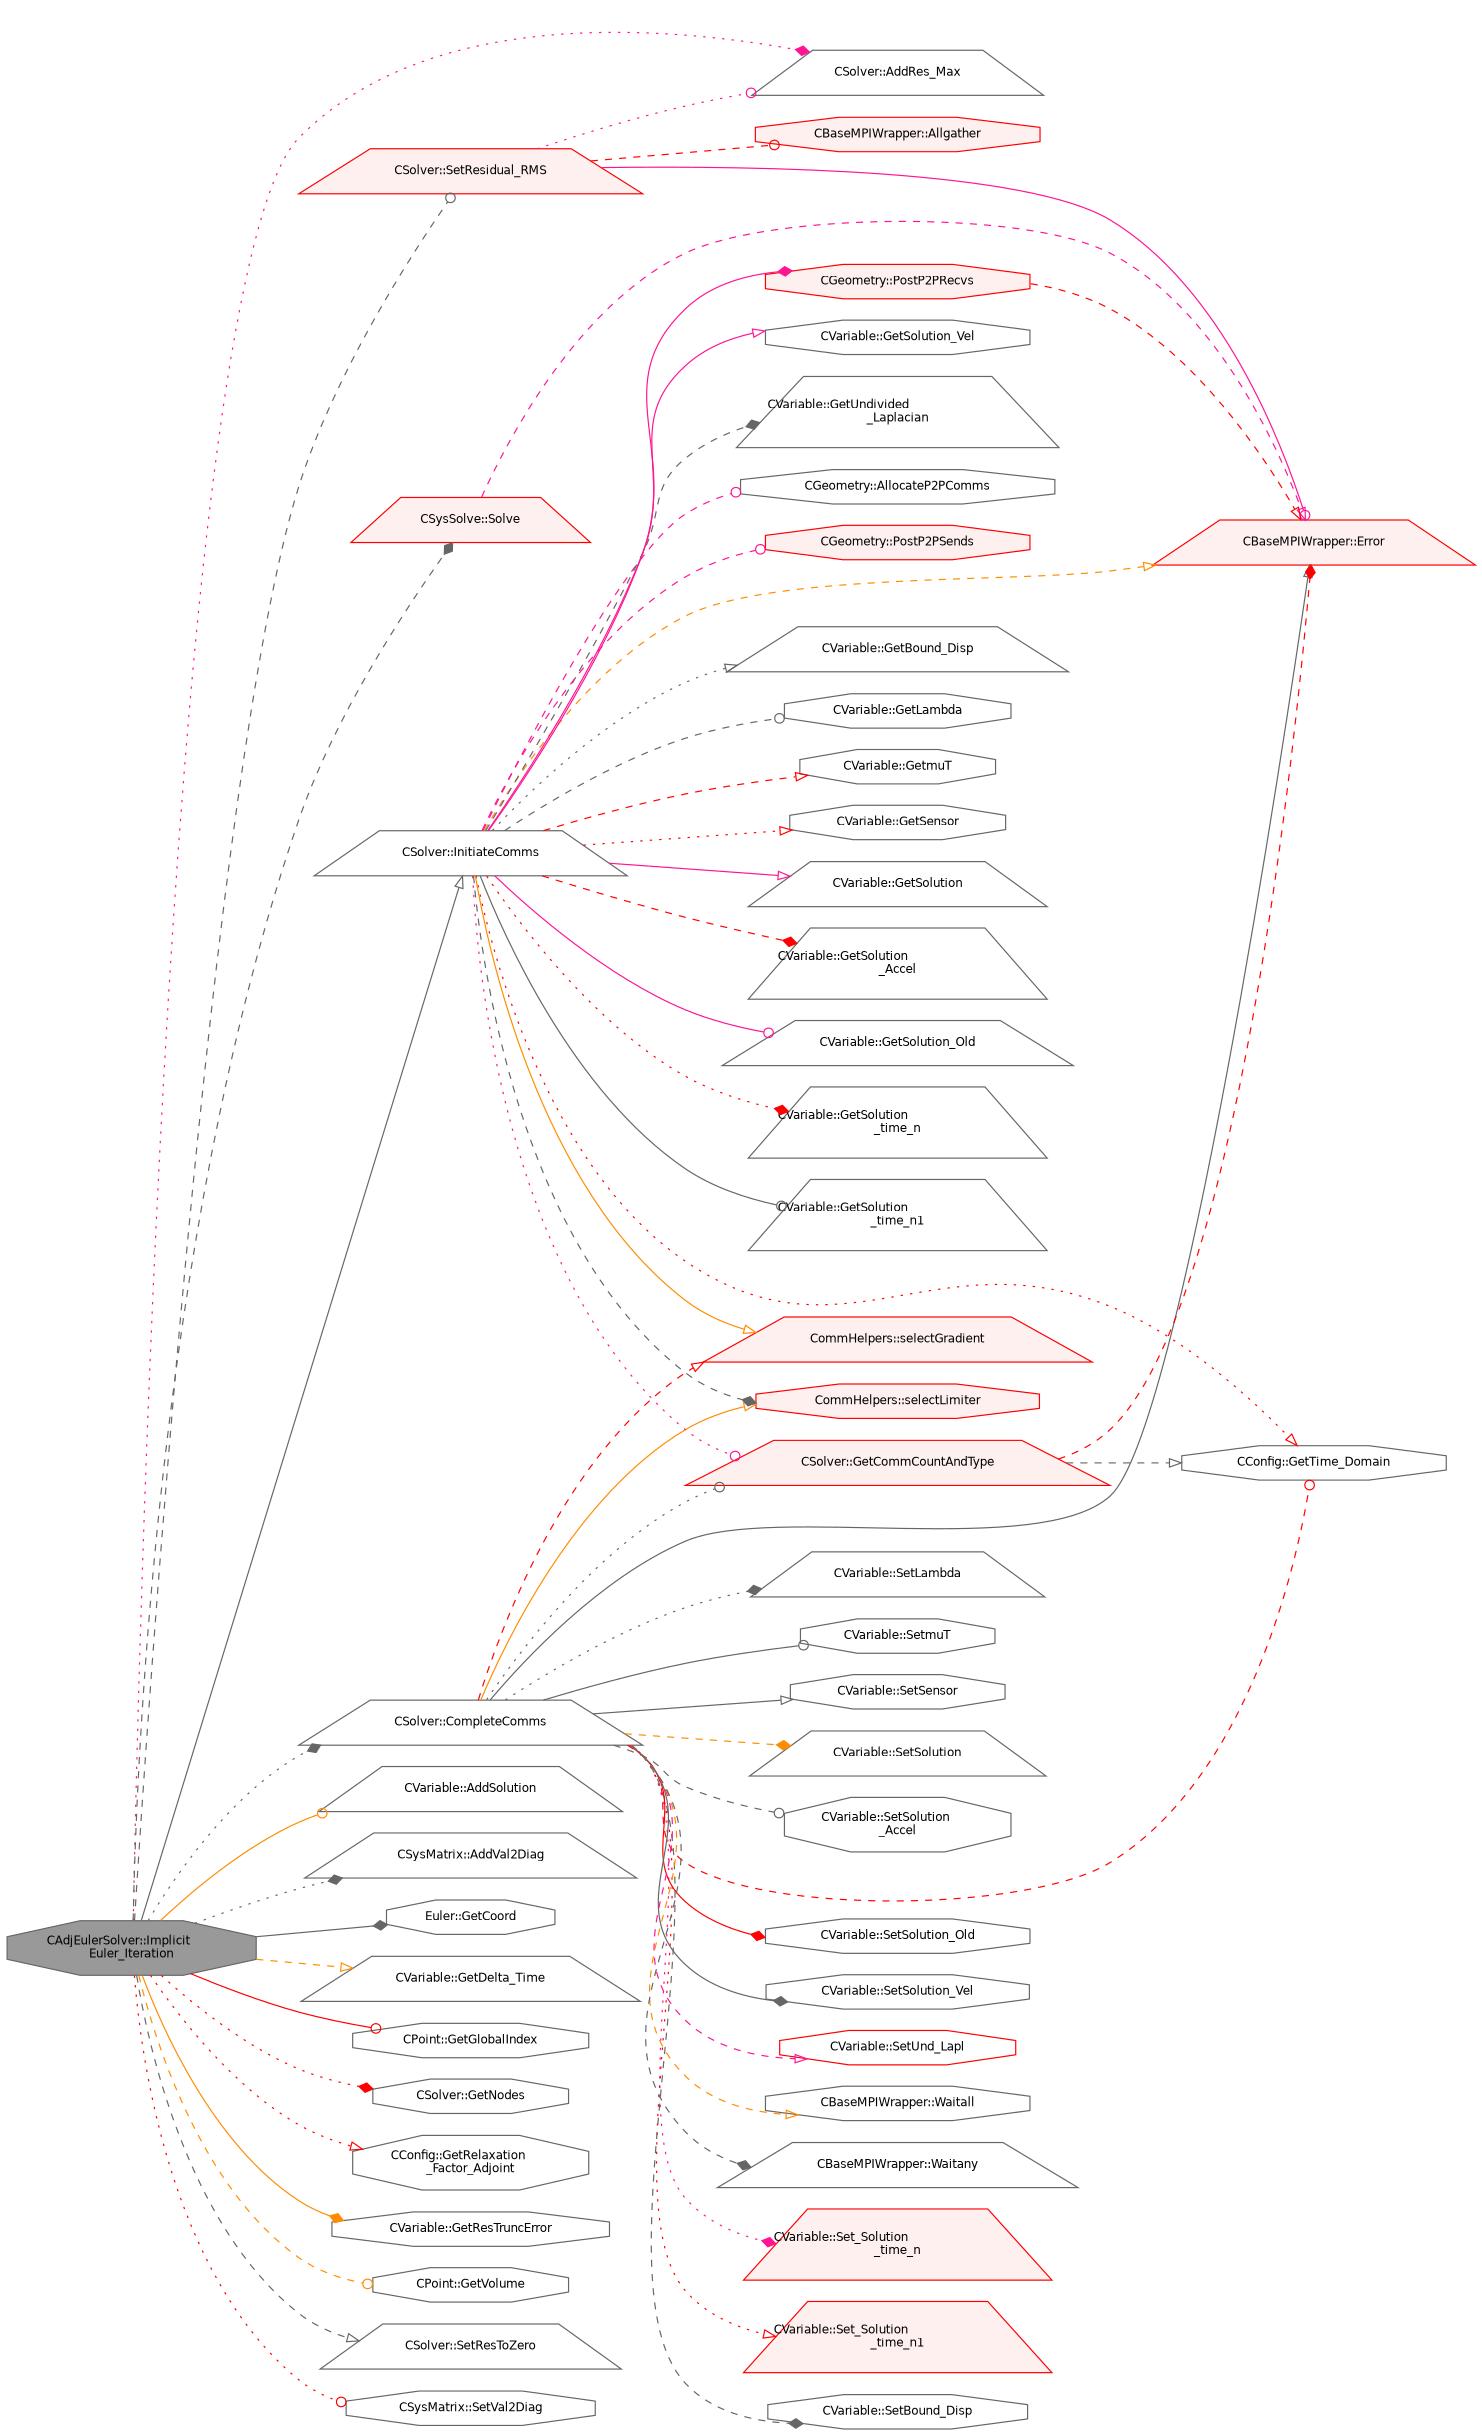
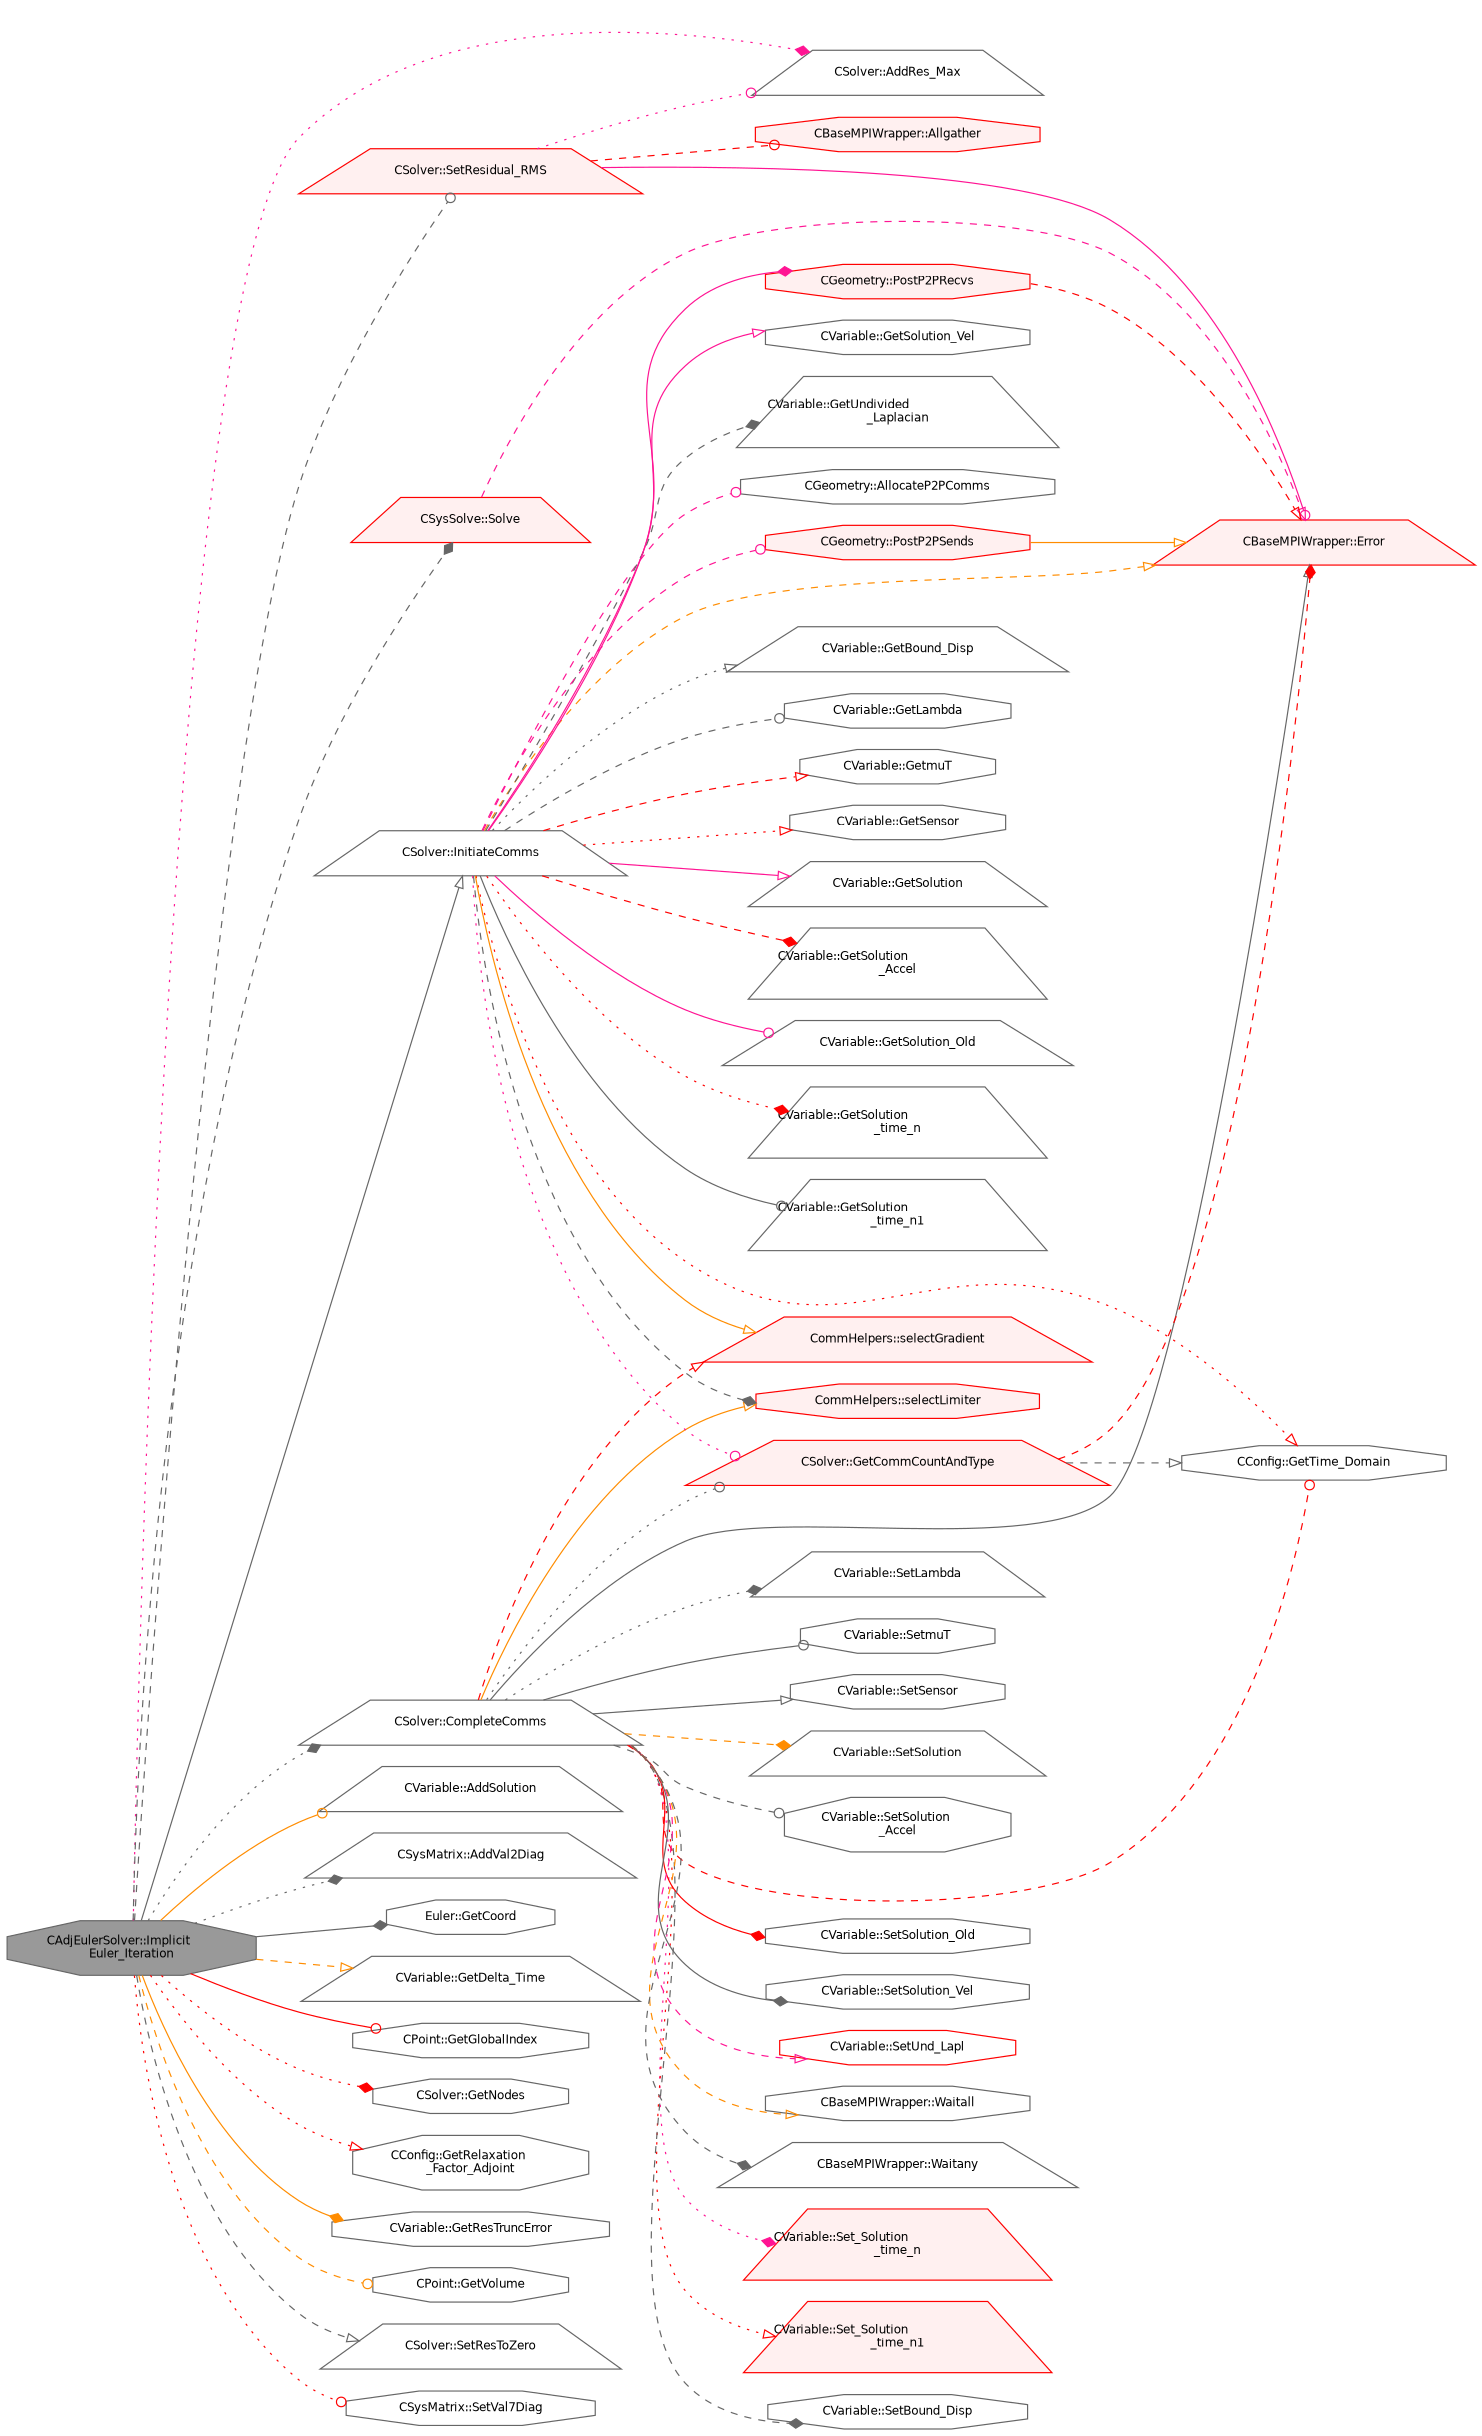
edge "CGeometry::PostP2PSends" -> "CBaseMPIWrapper::Error": added
node "CSysMatrix::SetVal2Diag": label "CSysMatrix::SetVal2Diag" -> "CSysMatrix::SetVal7Diag"
